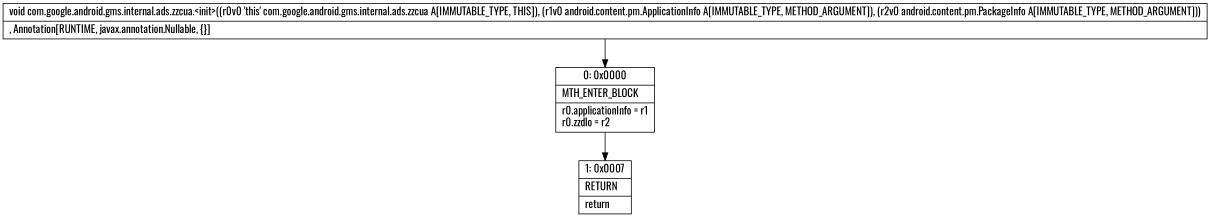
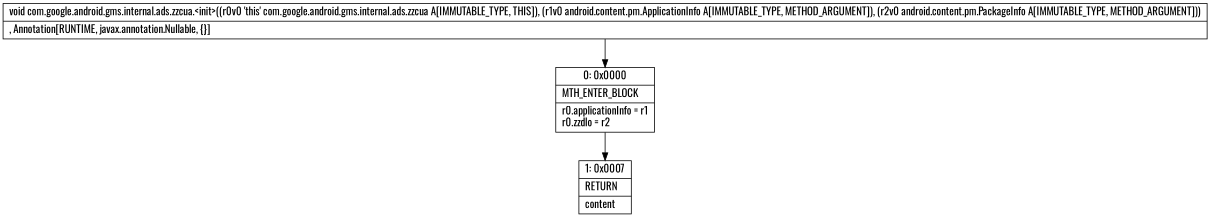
node "1: 0x0007": text "return" -> "content"
